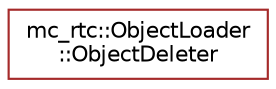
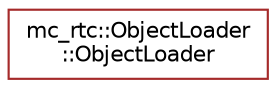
node "mc_rtc::ObjectLoader ::ObjectDeleter": label "mc_rtc::ObjectLoader ::ObjectDeleter" -> "mc_rtc::ObjectLoader ::ObjectLoader"
